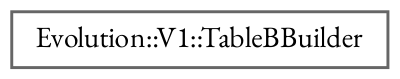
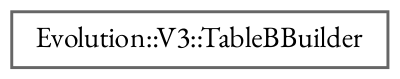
node "Evolution::V1::TableBBuilder": label "Evolution::V1::TableBBuilder" -> "Evolution::V3::TableBBuilder"
